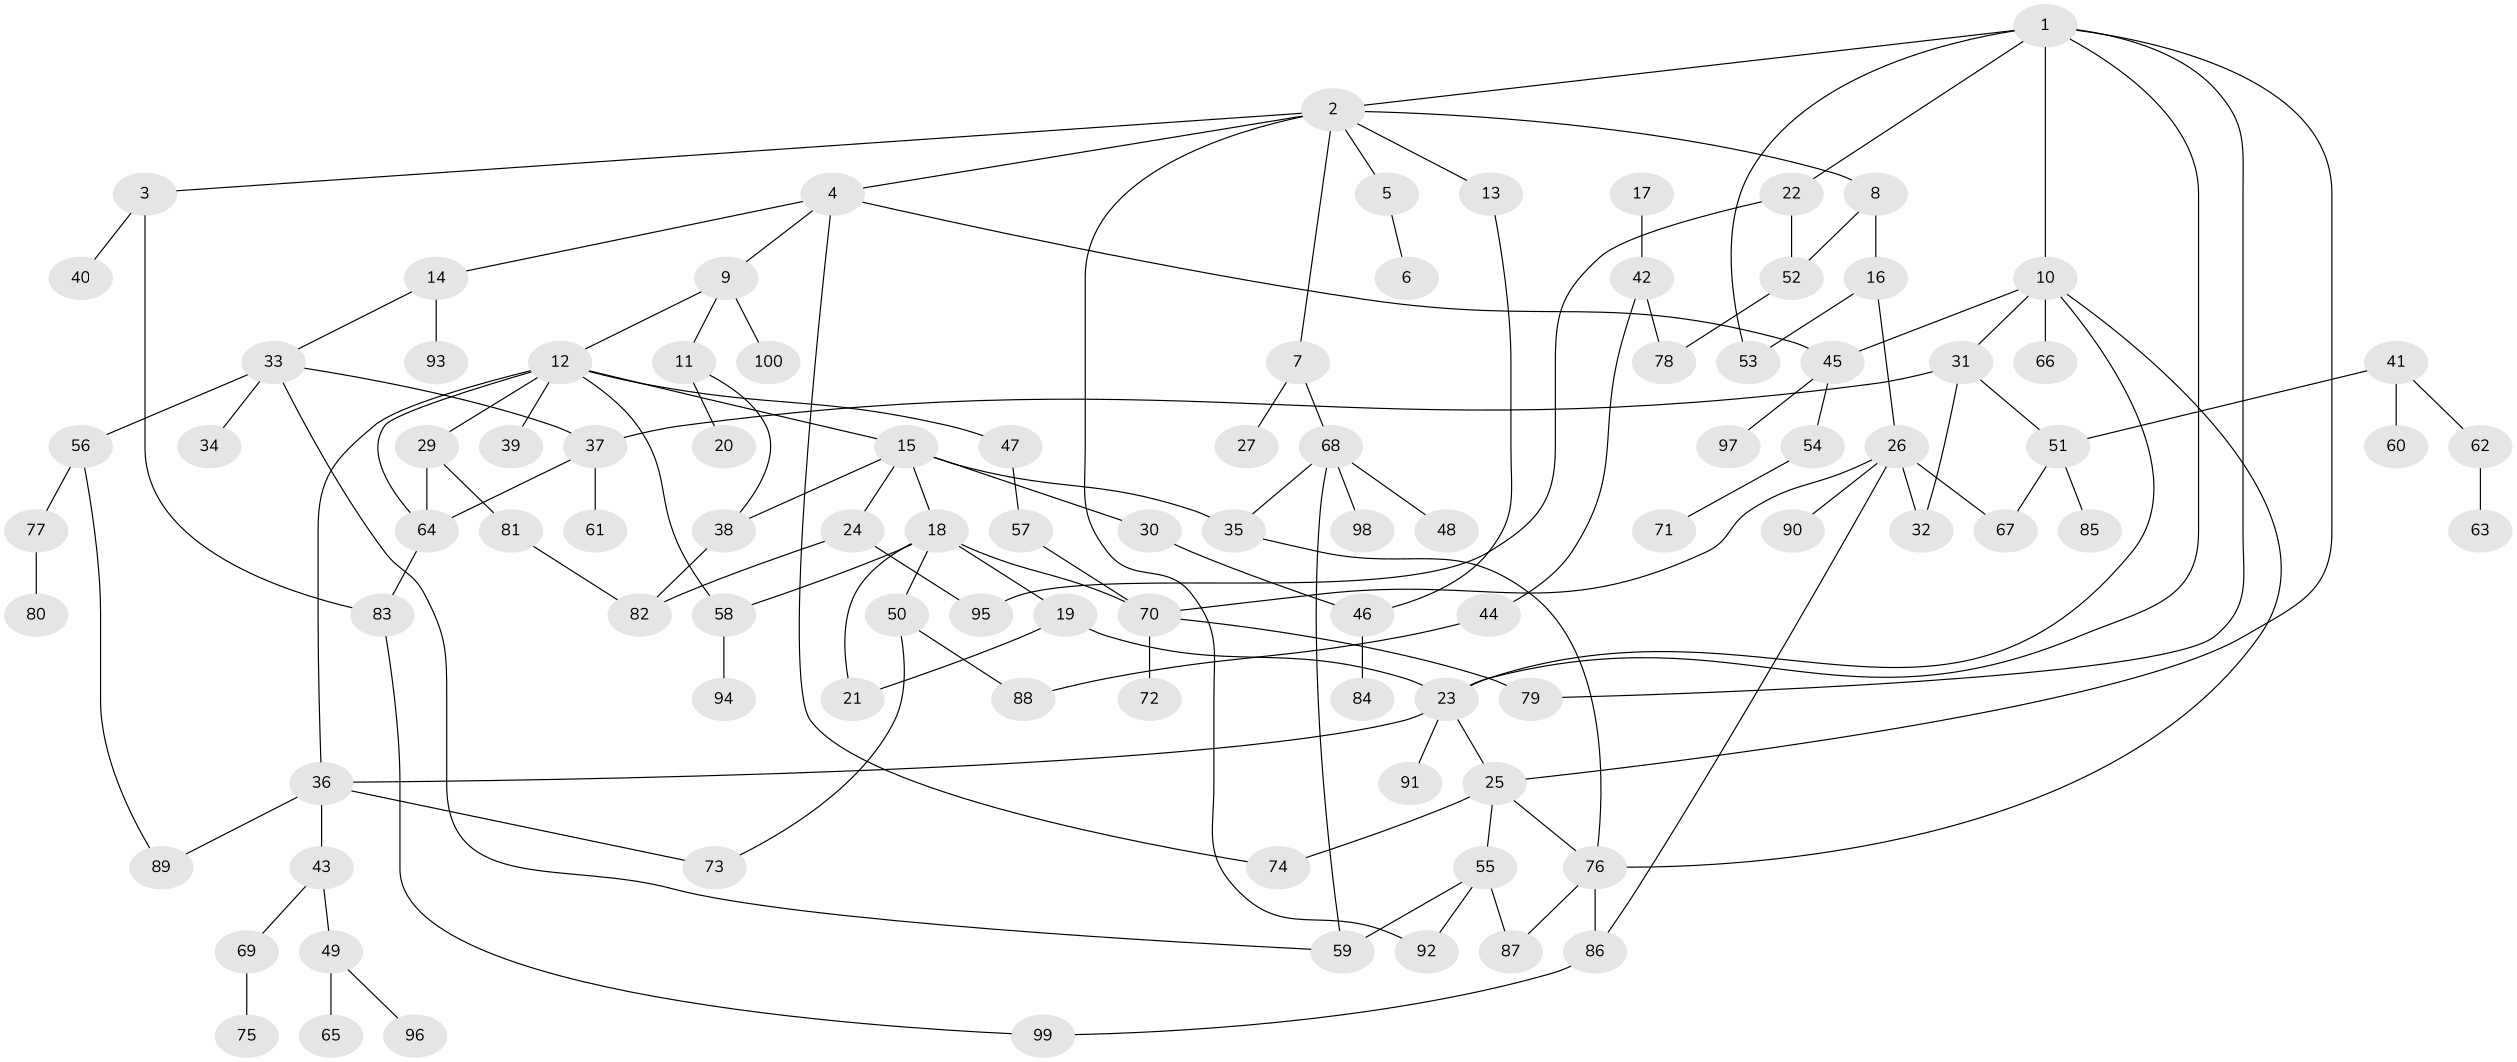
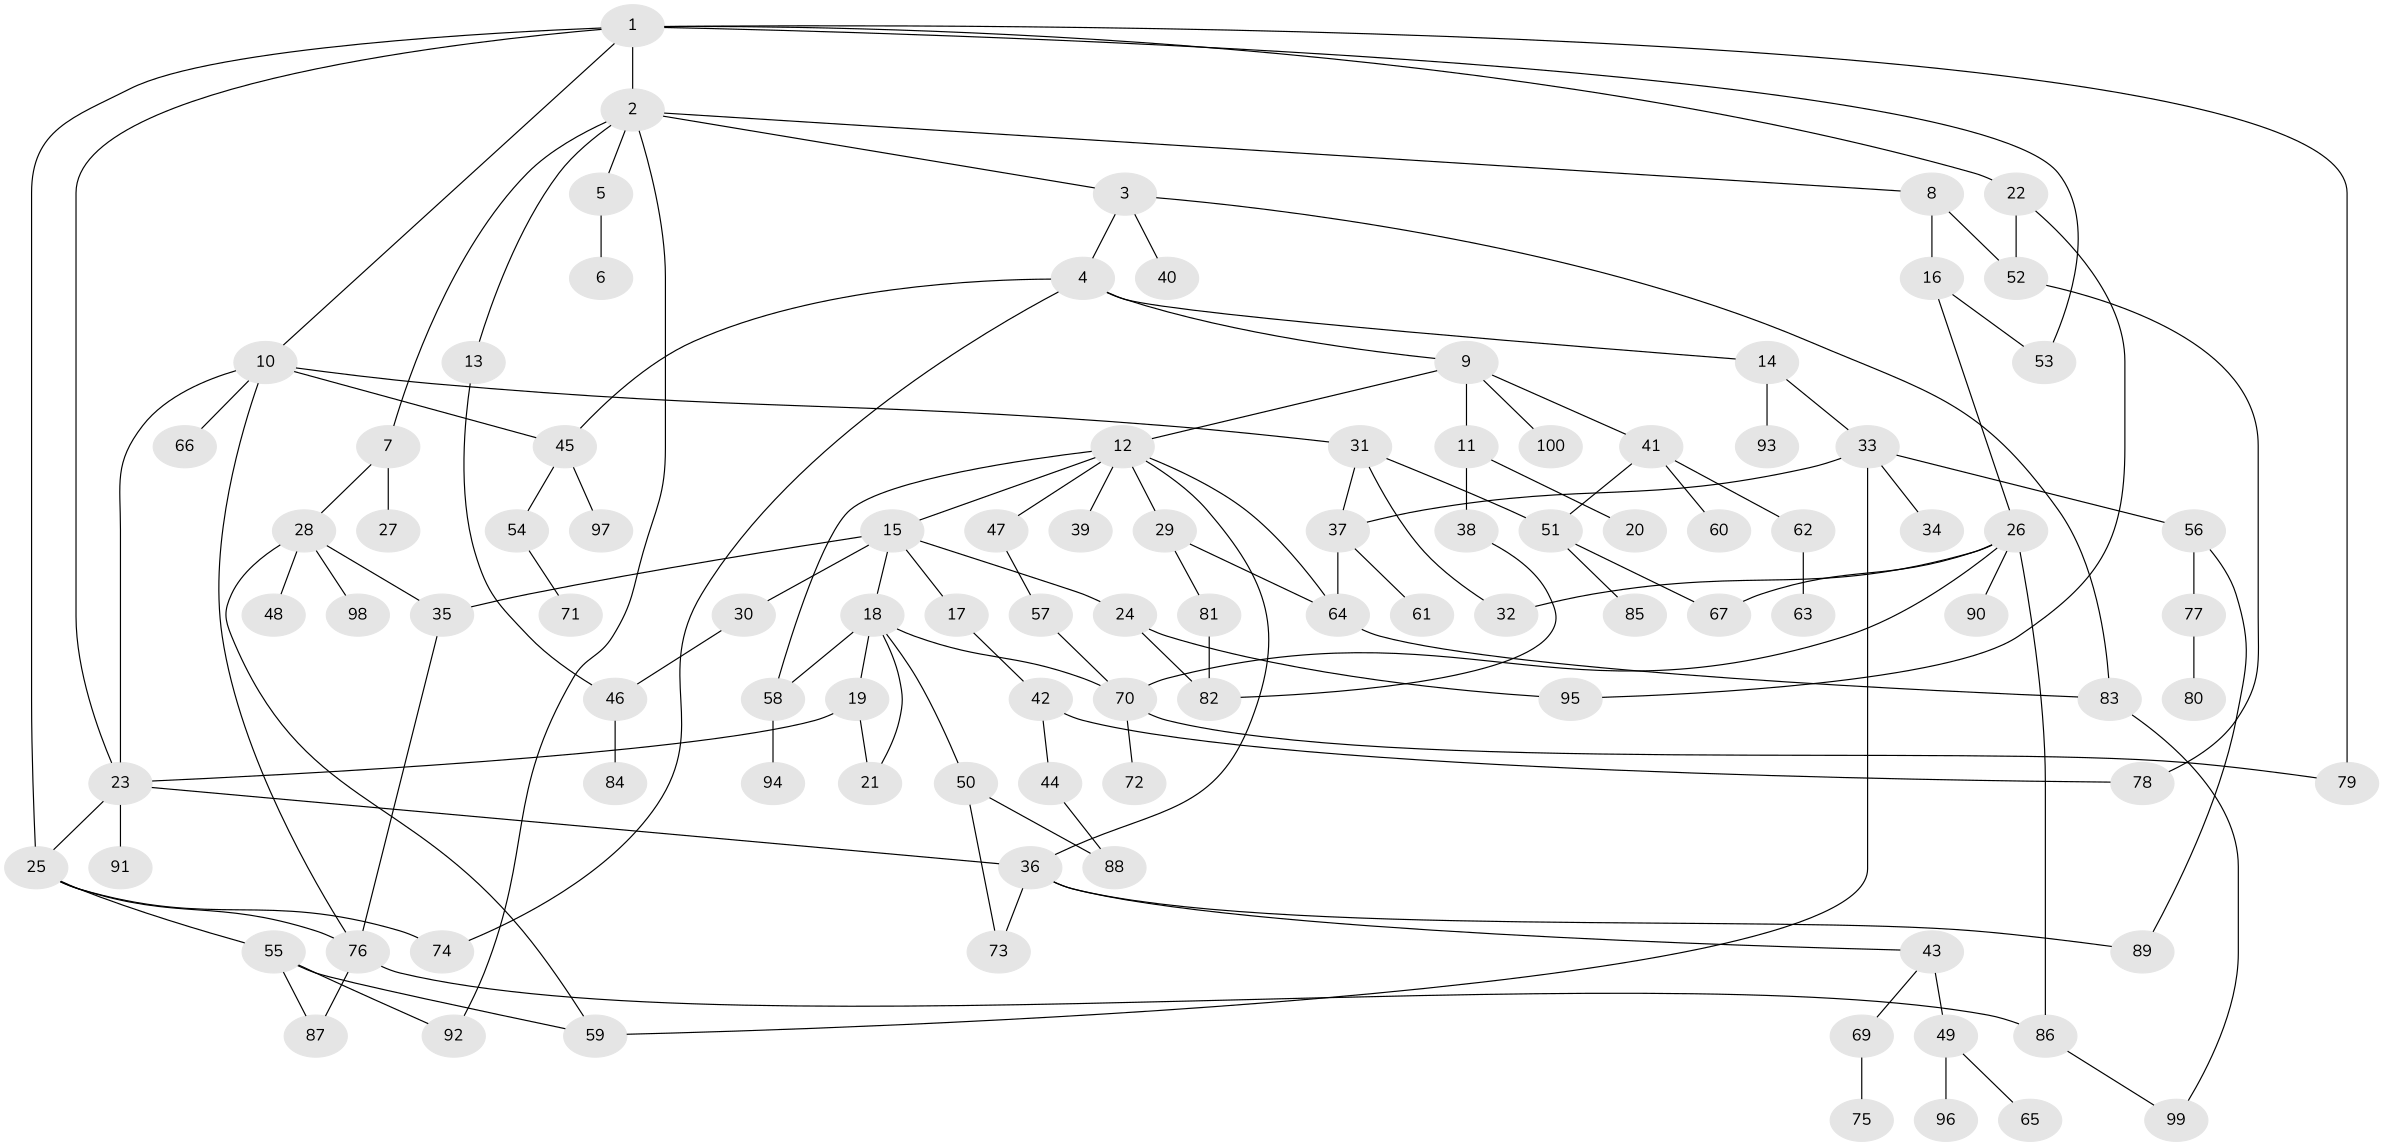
edge "2" -- "4": now "3" -- "4"
edge "9" -- "41": added
node "68": label "68" -> "28"
edge "15" -- "38": now "15" -- "17"
